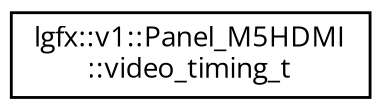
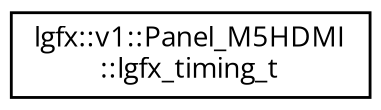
node "lgfx::v1::Panel_M5HDMI ::video_timing_t": label "lgfx::v1::Panel_M5HDMI ::video_timing_t" -> "lgfx::v1::Panel_M5HDMI ::lgfx_timing_t"
